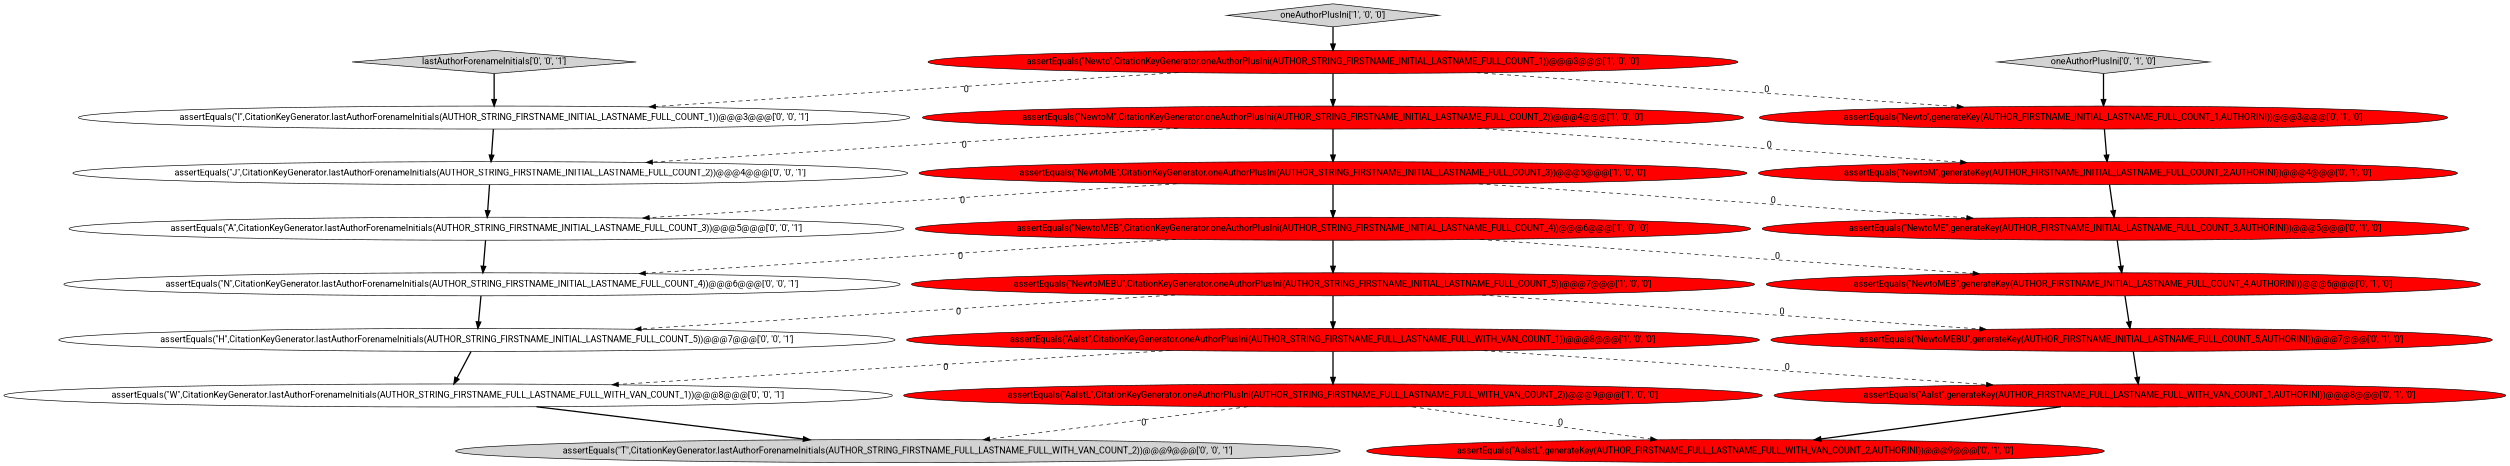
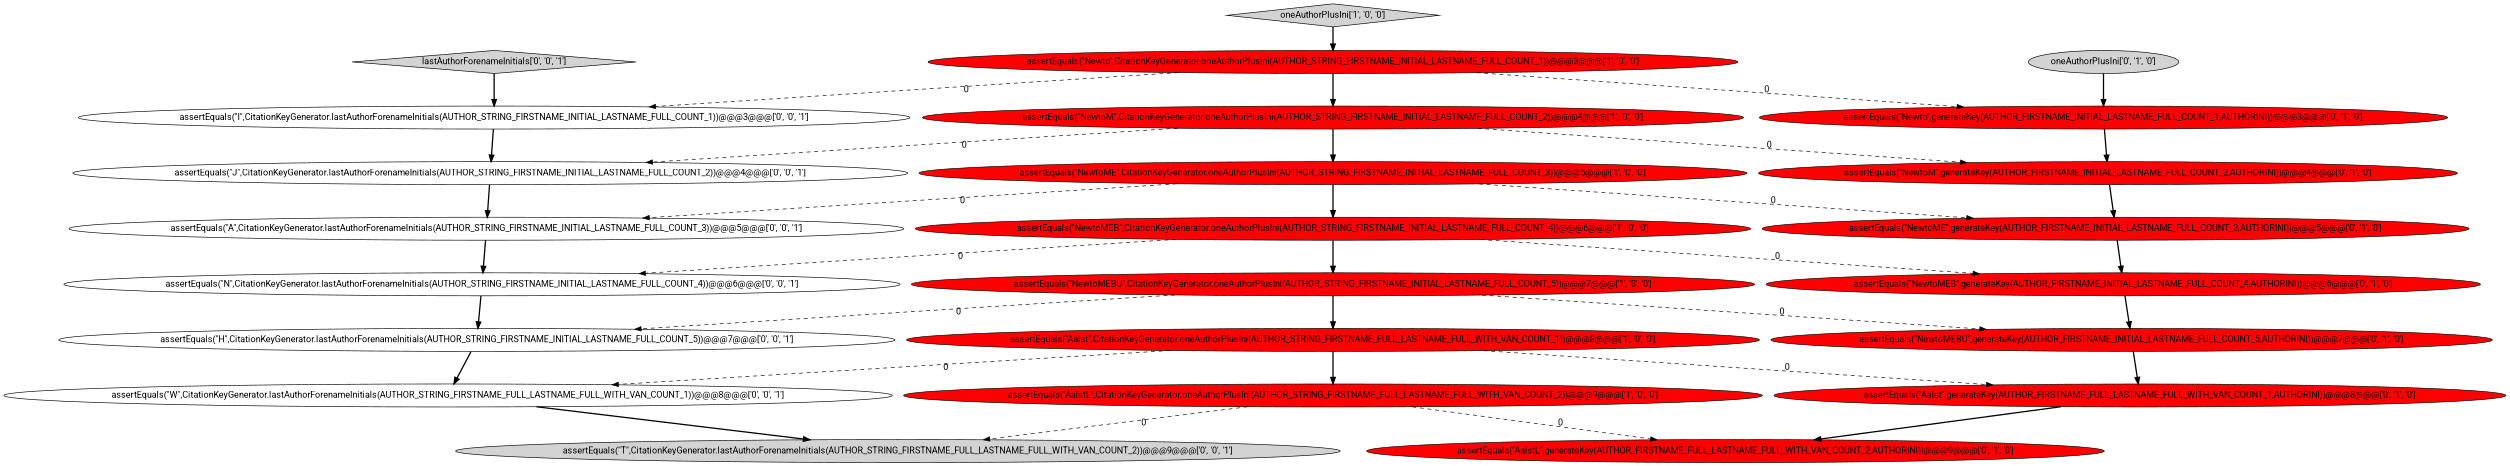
node "oneAuthorPlusIni['0', '1', '0']": shape diamond -> ellipse
